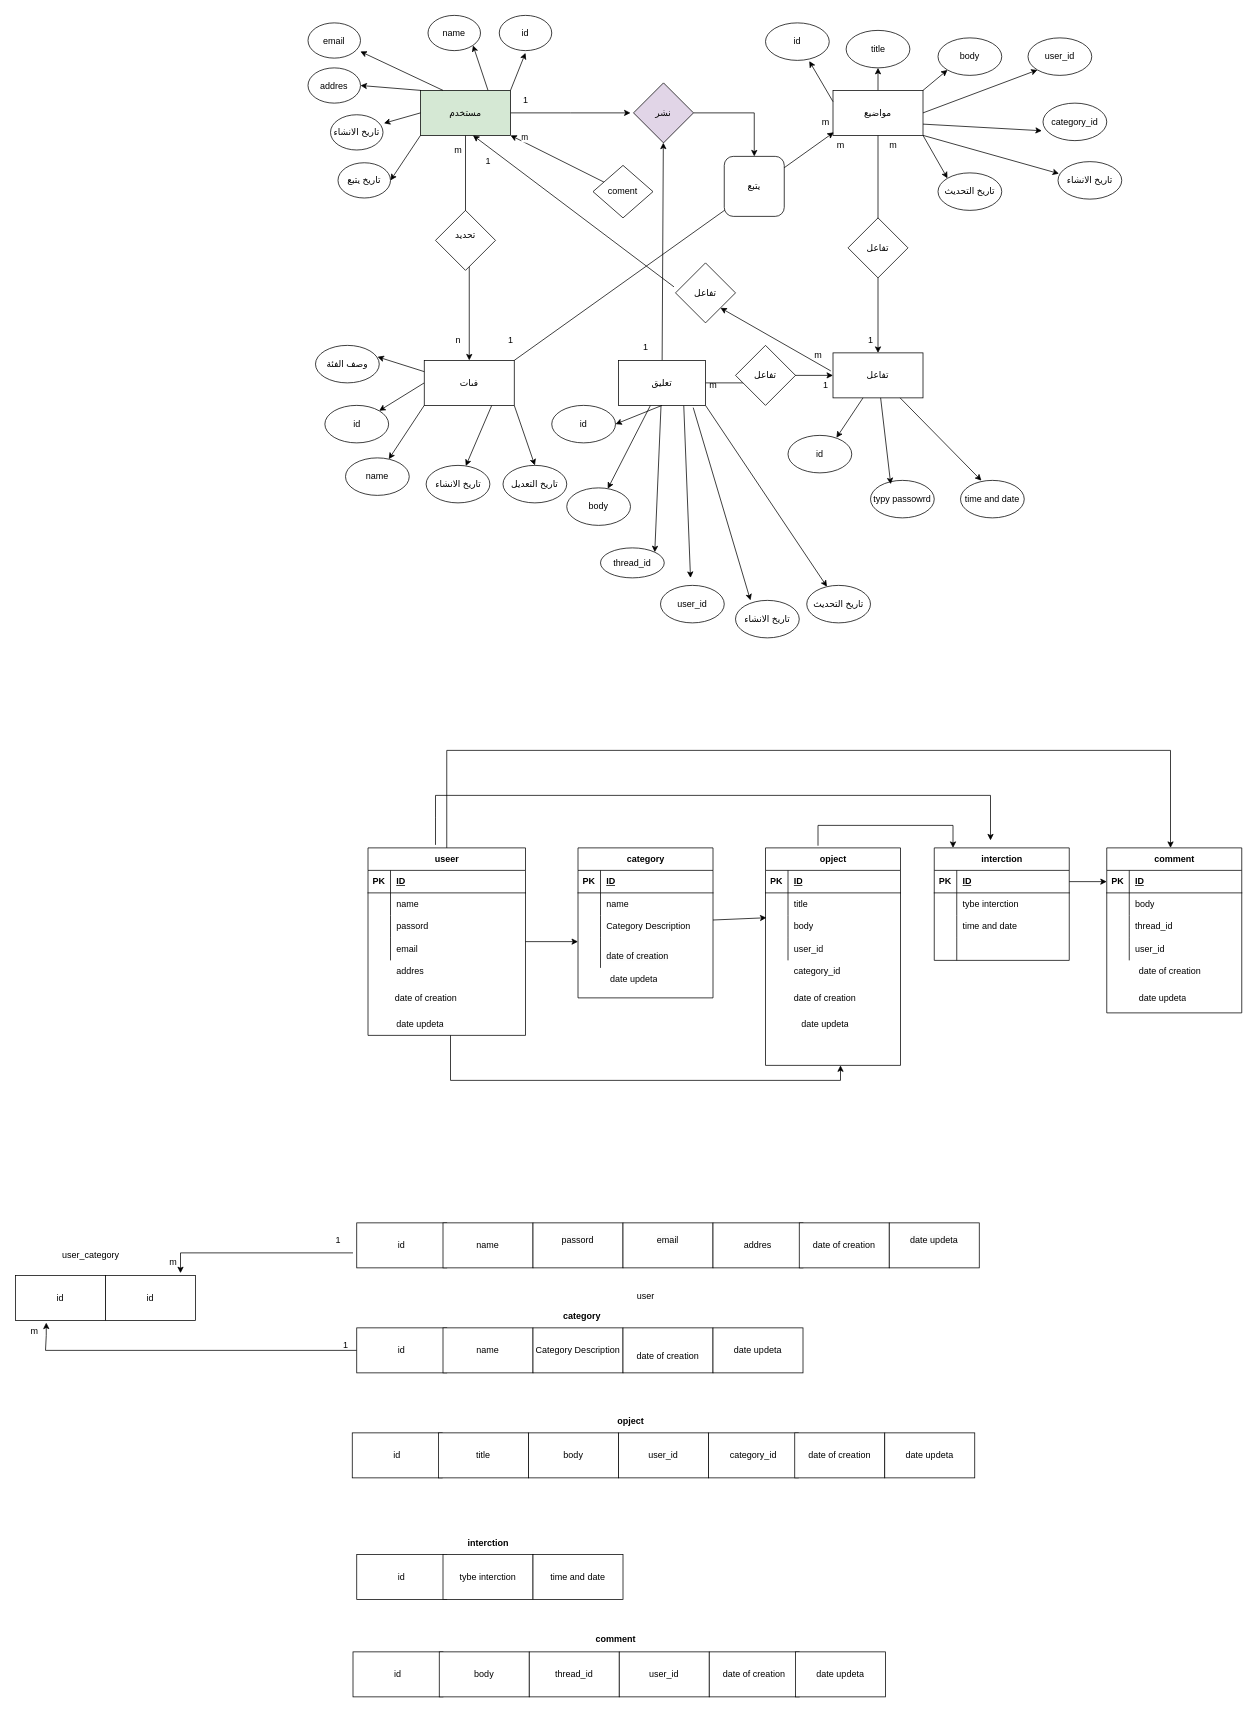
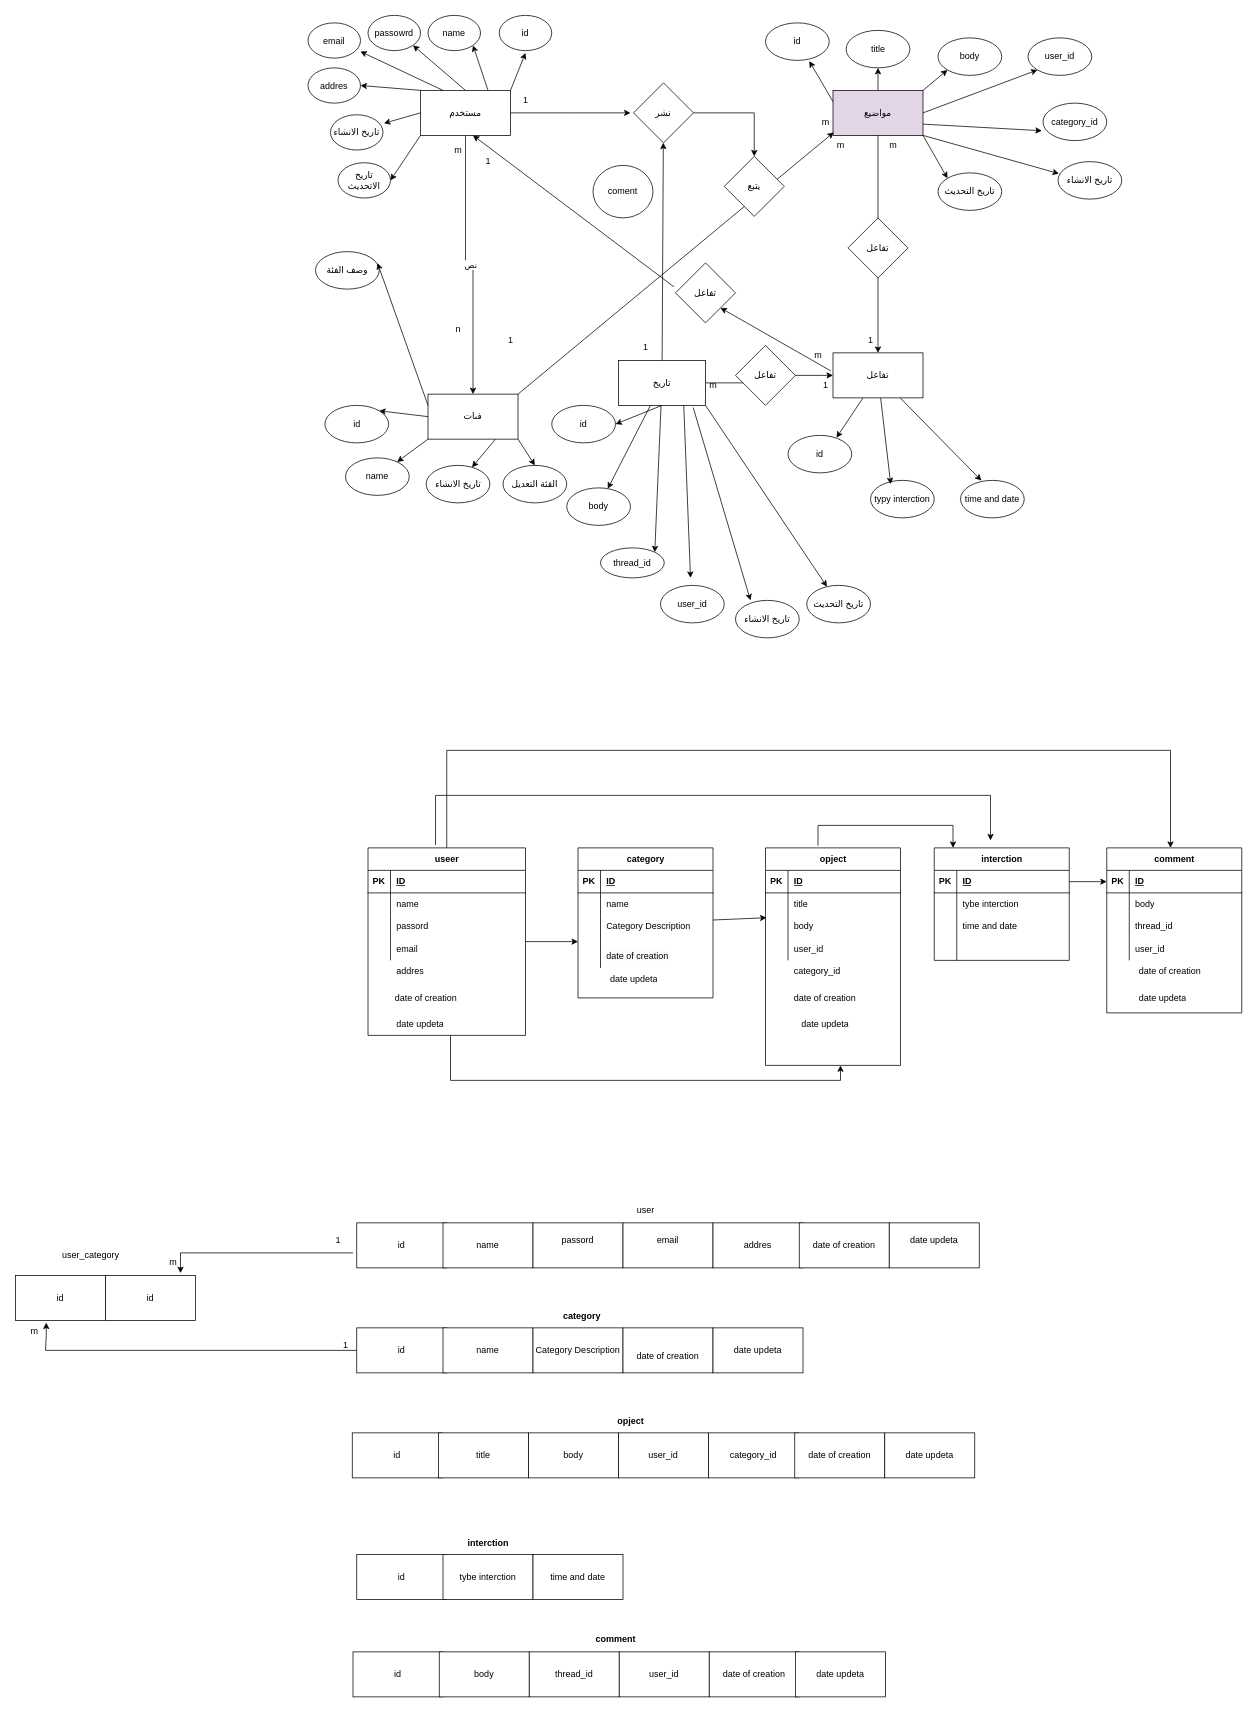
node "passowrd": added
edge "مستخدم" -> "passowrd": added
node "مستخدم": fillcolor #d5e8d4 -> #ffffff
node "نشر": fillcolor #e1d5e7 -> #ffffff
node "مواضيع": fillcolor #ffffff -> #e1d5e7
edge "coment" -> "مستخدم": removed, label "m"
node "تاريخ يتبع": label "تاريخ يتبع" -> "تاريخ الاتحديث"
node "يتبع": shape rounded rectangle -> diamond
node "coment": shape diamond -> ellipse
node "تحديد": removed
node "n": moved (458, 340) -> (458, 329)
node "وصف الفئة": moved (347, 364) -> (347, 270)
node "فىات": moved (469, 383) -> (473, 417)
node "تعليق": label "تعليق" -> "تاريخ"
node "تاريخ التعديل": label "تاريخ التعديل" -> "الفئة التعديل"
node "typy passowrd": label "typy passowrd" -> "typy interction"
node "user": moved (645, 1296) -> (645, 1210)
